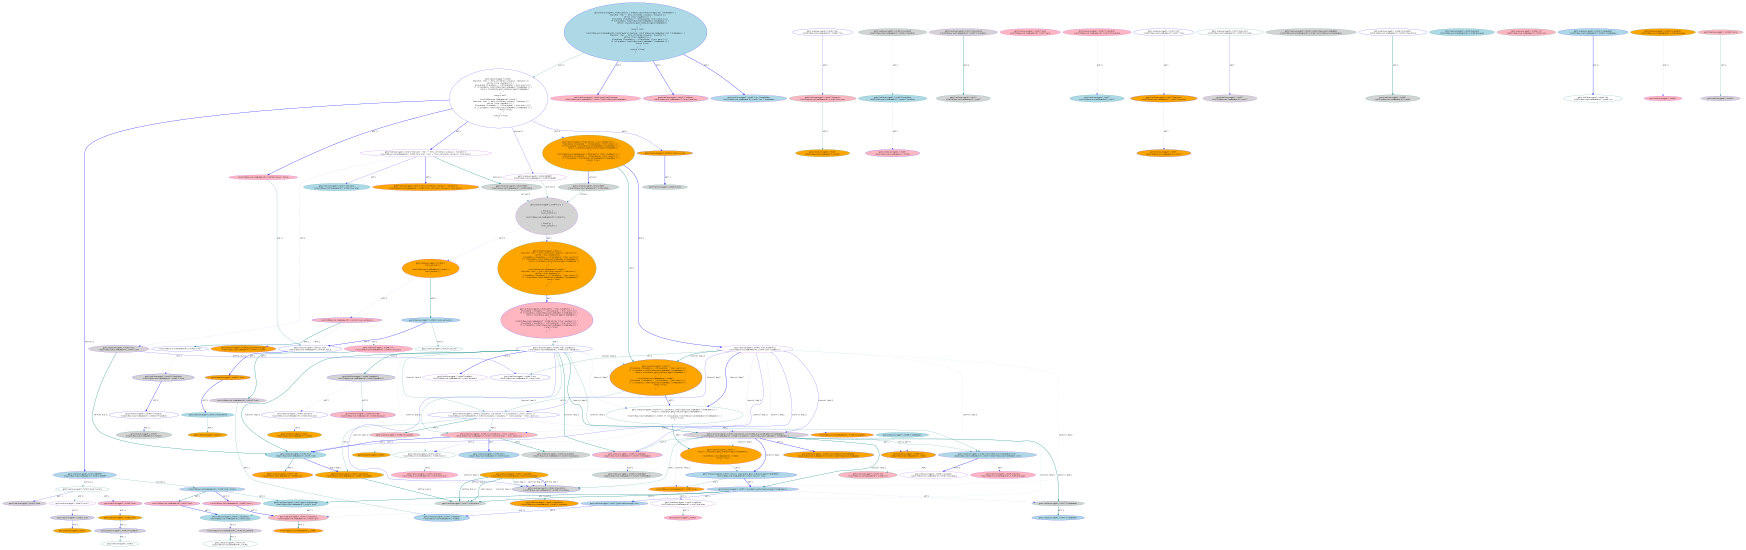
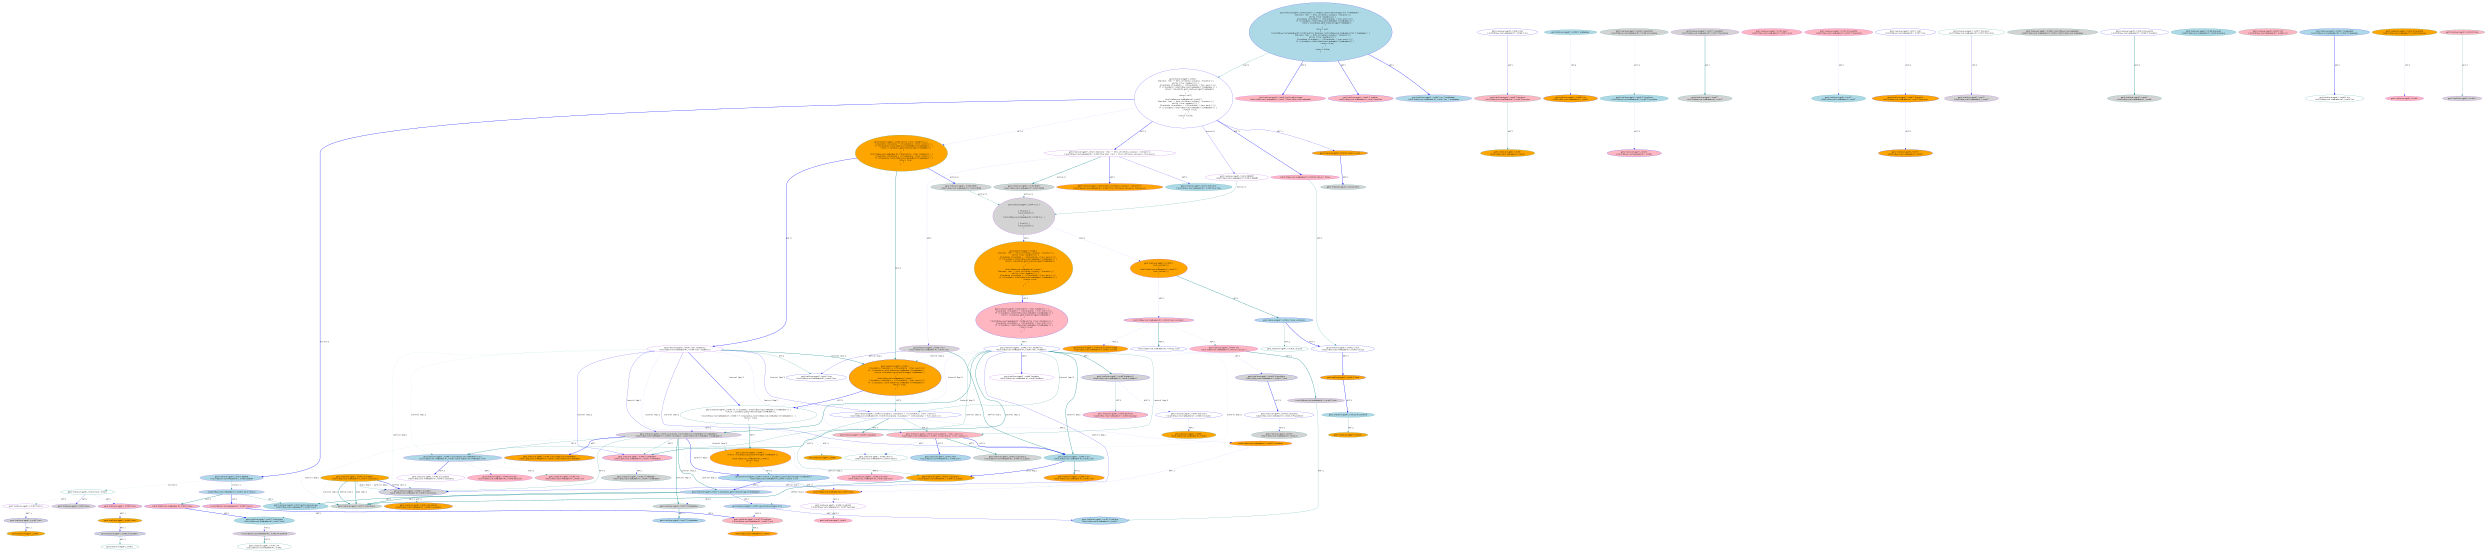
edge "isValidSourceLineNumber#?,int#5:ClassData" -> "getLineCoverage#?,int#9:int isValidSourceLineNumber#?,int#5:": now "isValidSourceLineNumber#?,int#5:ClassData" -> "isValidSourceLineNumber#?,int#7:true"
